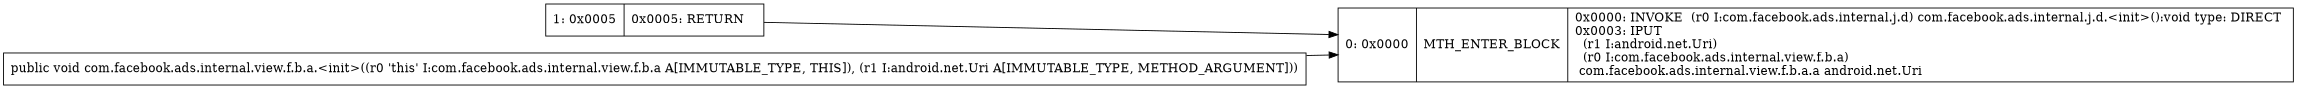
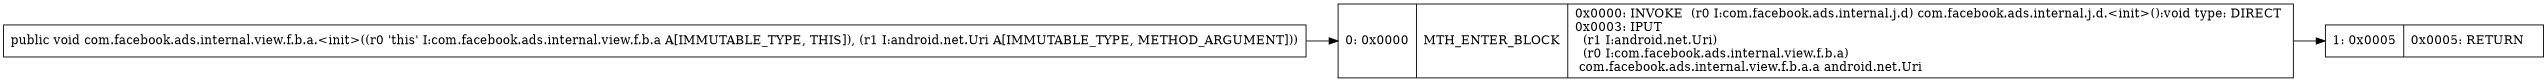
edge "1: 0x0005" -> "0: 0x0000": reversed
